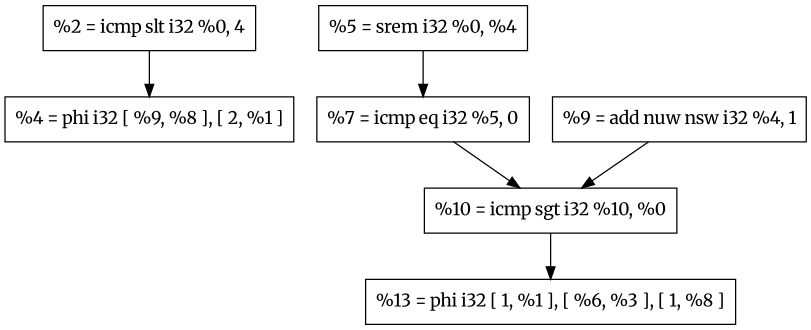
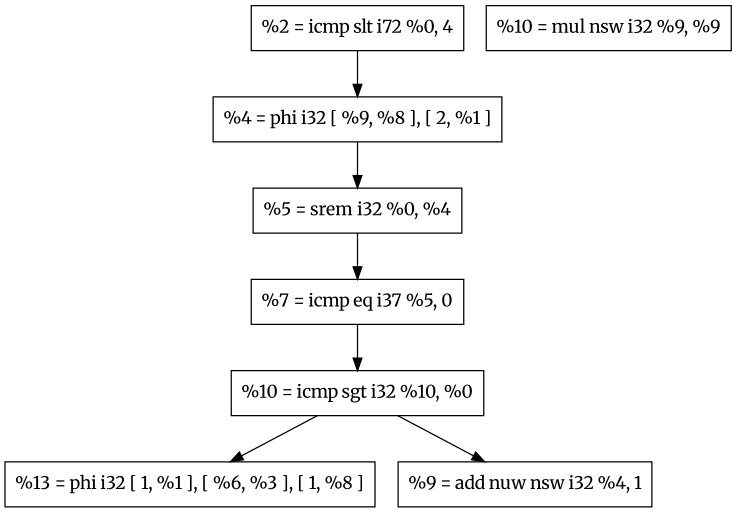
node "%2 = icmp slt i32 %0, 4": label "%2 = icmp slt i32 %0, 4" -> "%2 = icmp slt i72 %0, 4"
node "%10 = mul nsw i32 %9, %9": added
node "%7 = icmp eq i32 %5, 0": label "%7 = icmp eq i32 %5, 0" -> "%7 = icmp eq i37 %5, 0"
edge "%4 = phi i32 [ %9, %8 ], [ 2, %1 ]" -> "%5 = srem i32 %0, %4": added
edge "%9 = add nuw nsw i32 %4, 1" -> "%10 = icmp sgt i32 %10, %0": reversed
